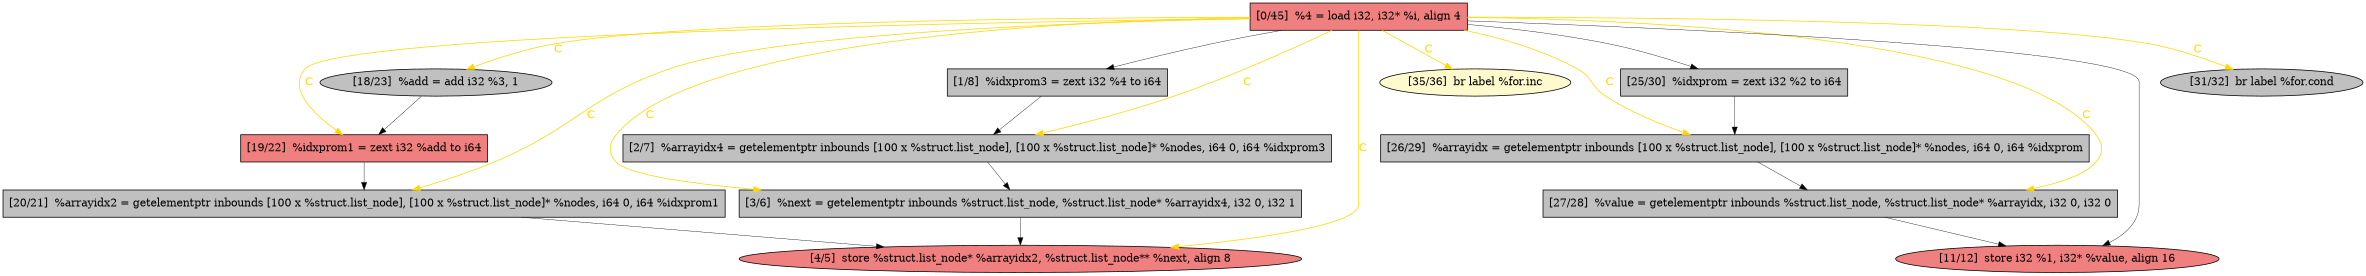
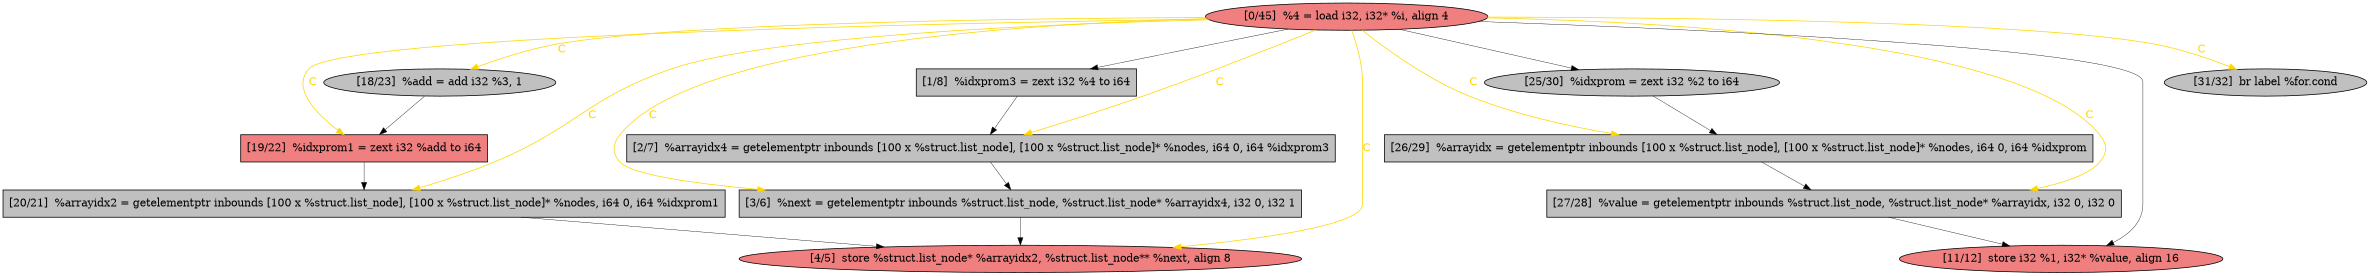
node "[0/45]  %4 = load i32, i32* %i, align 4": shape box -> ellipse
node "[35/36]  br label %for.inc": removed
node "[25/30]  %idxprom = zext i32 %2 to i64": shape box -> ellipse
